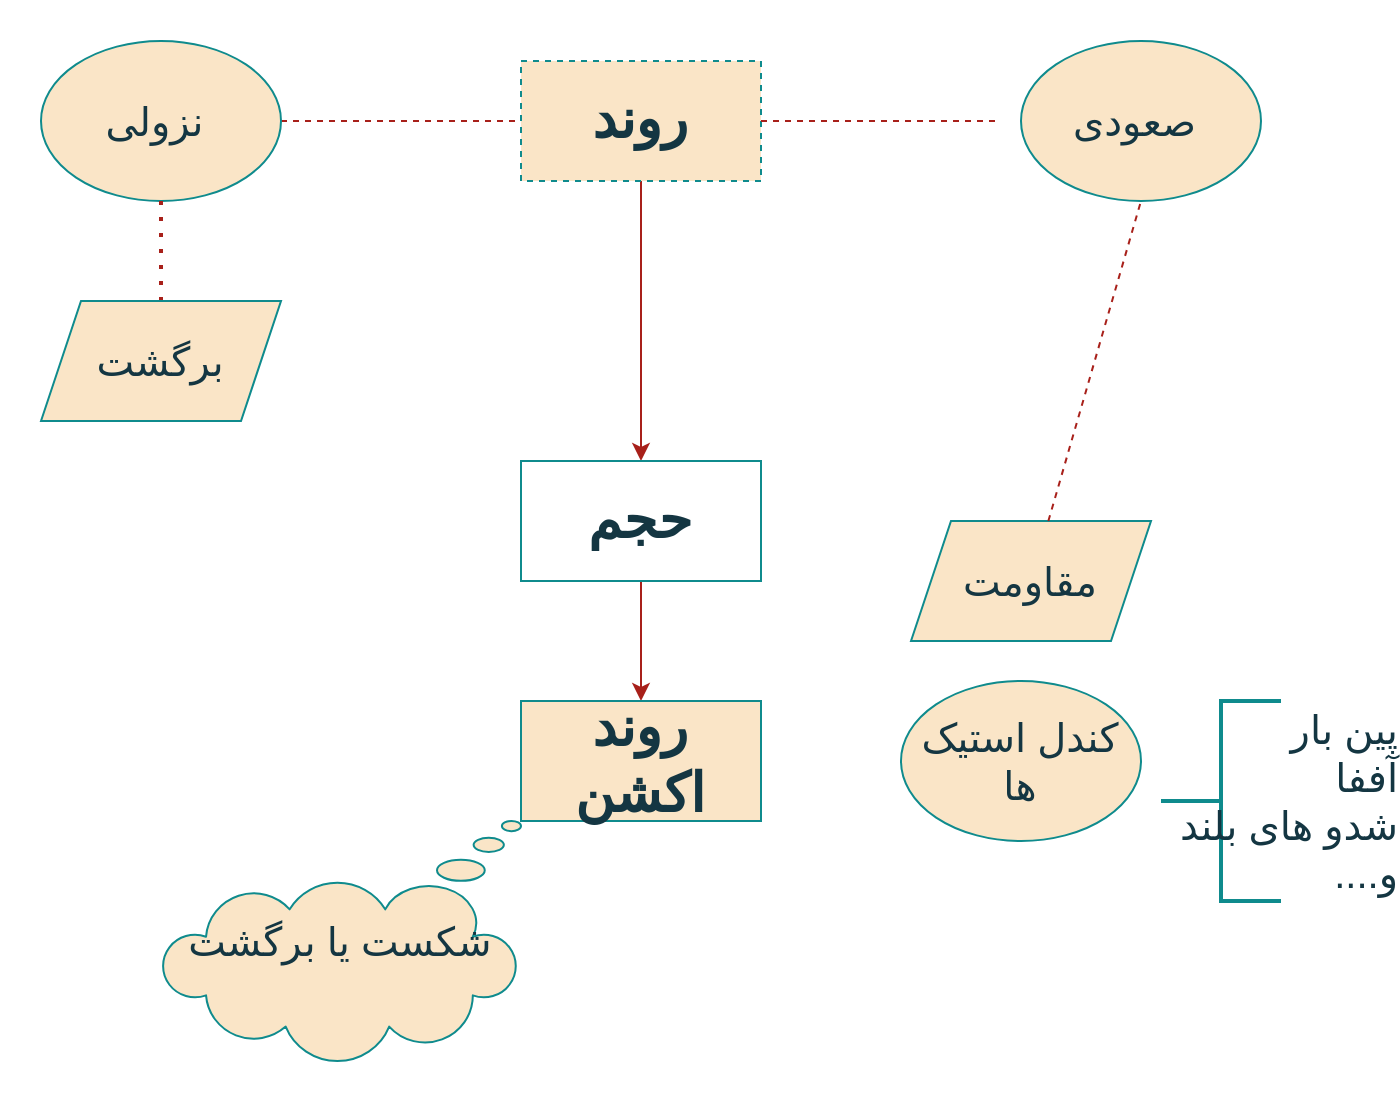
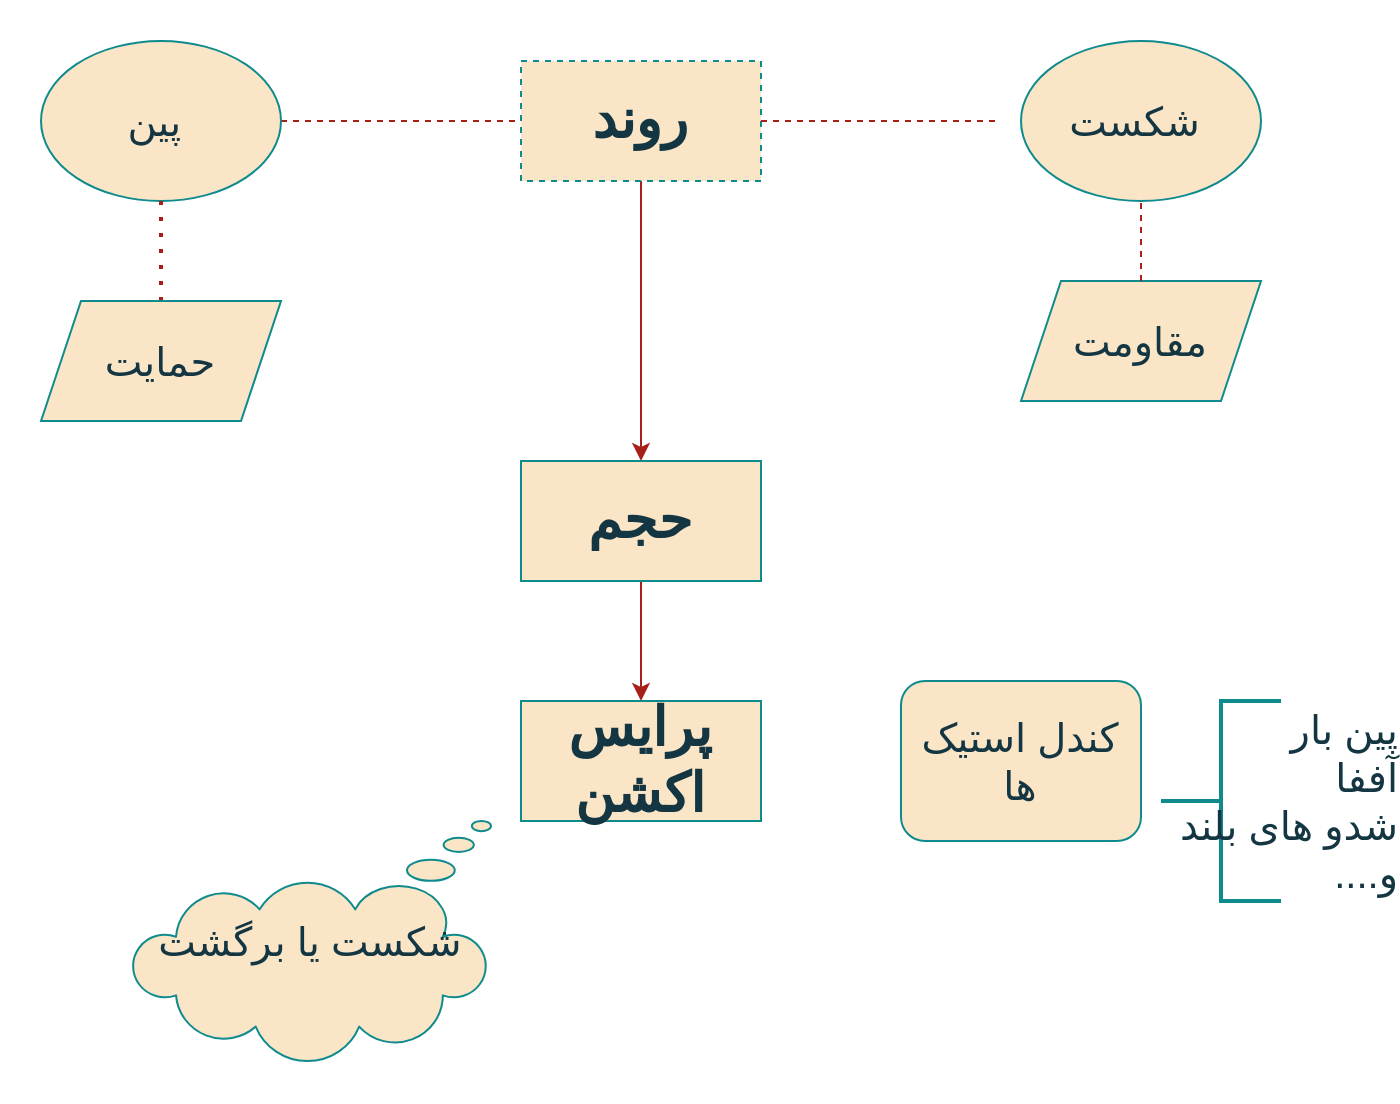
node "نزولی": label "نزولی" -> "پین"
node "صعودی": label "صعودی" -> "شکست"
node "برگشت": label "برگشت" -> "حمایت"
node "حجم": fillcolor #ffffff -> #fae5c7
node "مقاومت": moved (1031, 581) -> (1141, 341)
node "روند اکشن": label "روند اکشن" -> "پرایس اکشن"
node "کندل استیک ها": shape ellipse -> rounded rectangle
node "شکست یا برگشت": moved (341, 941) -> (311, 941)
